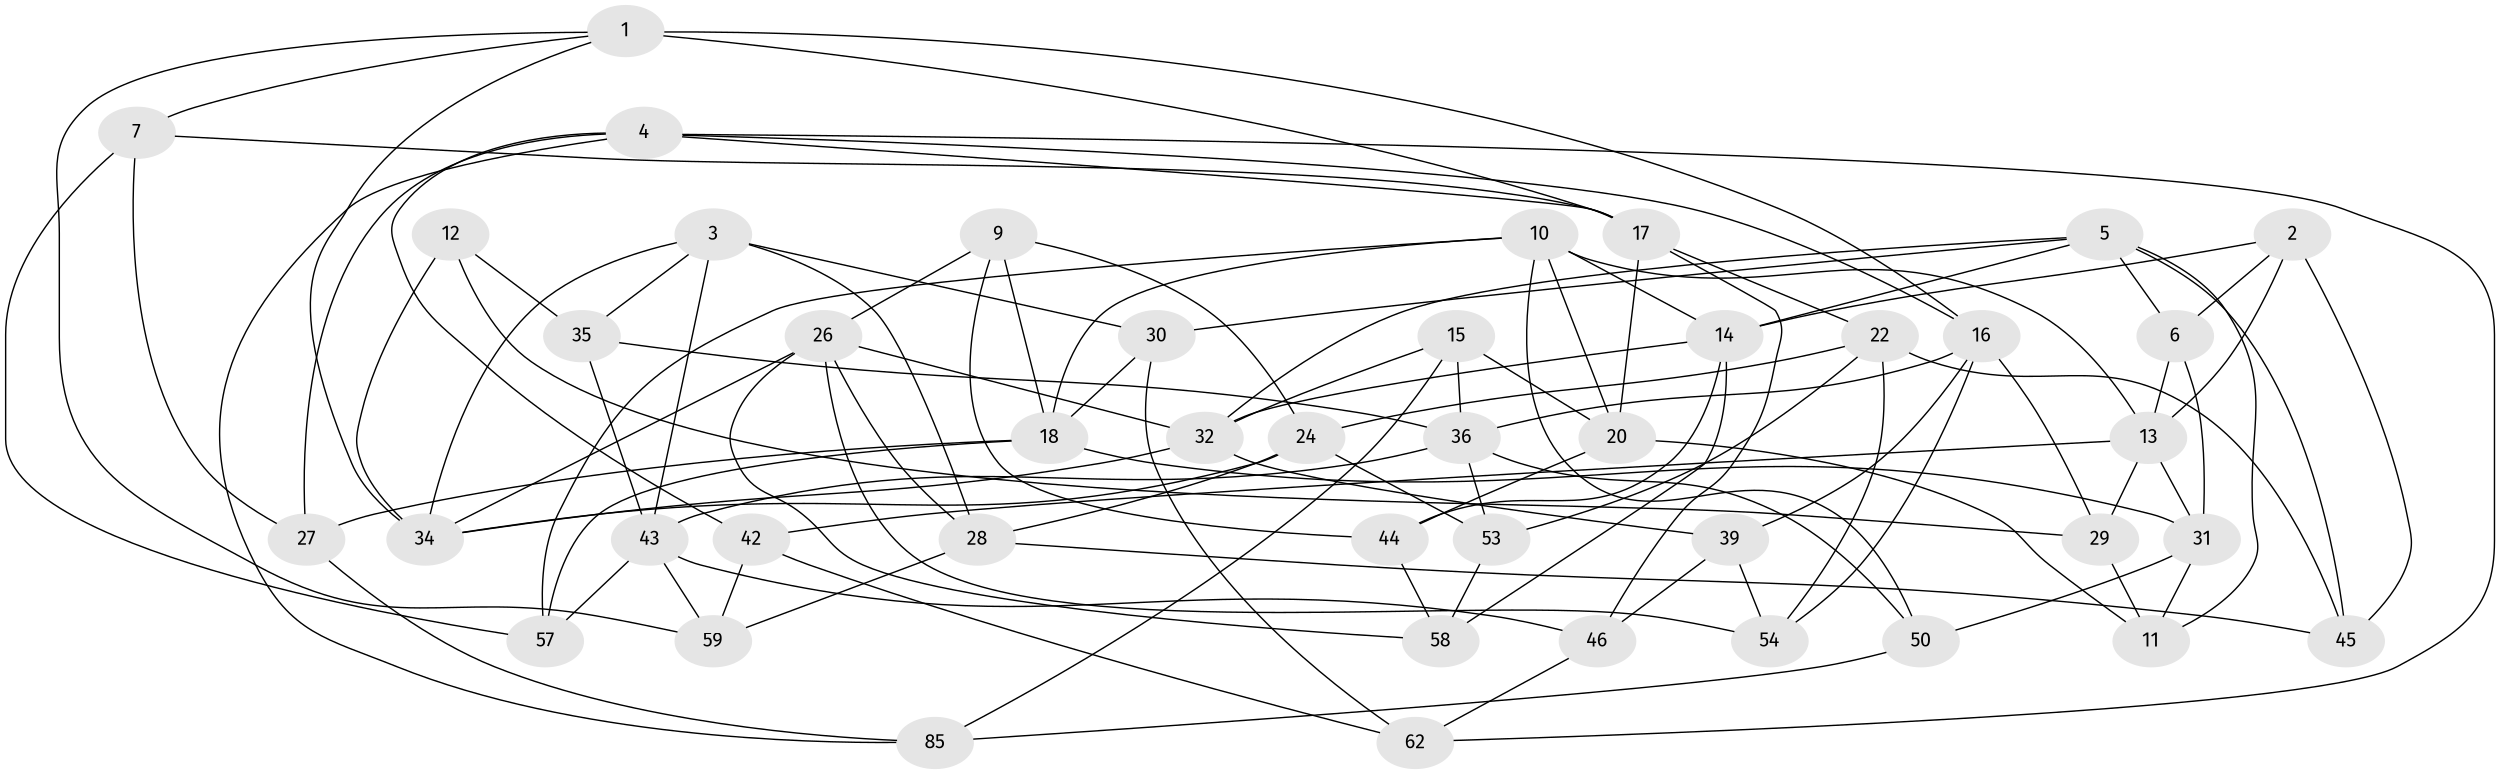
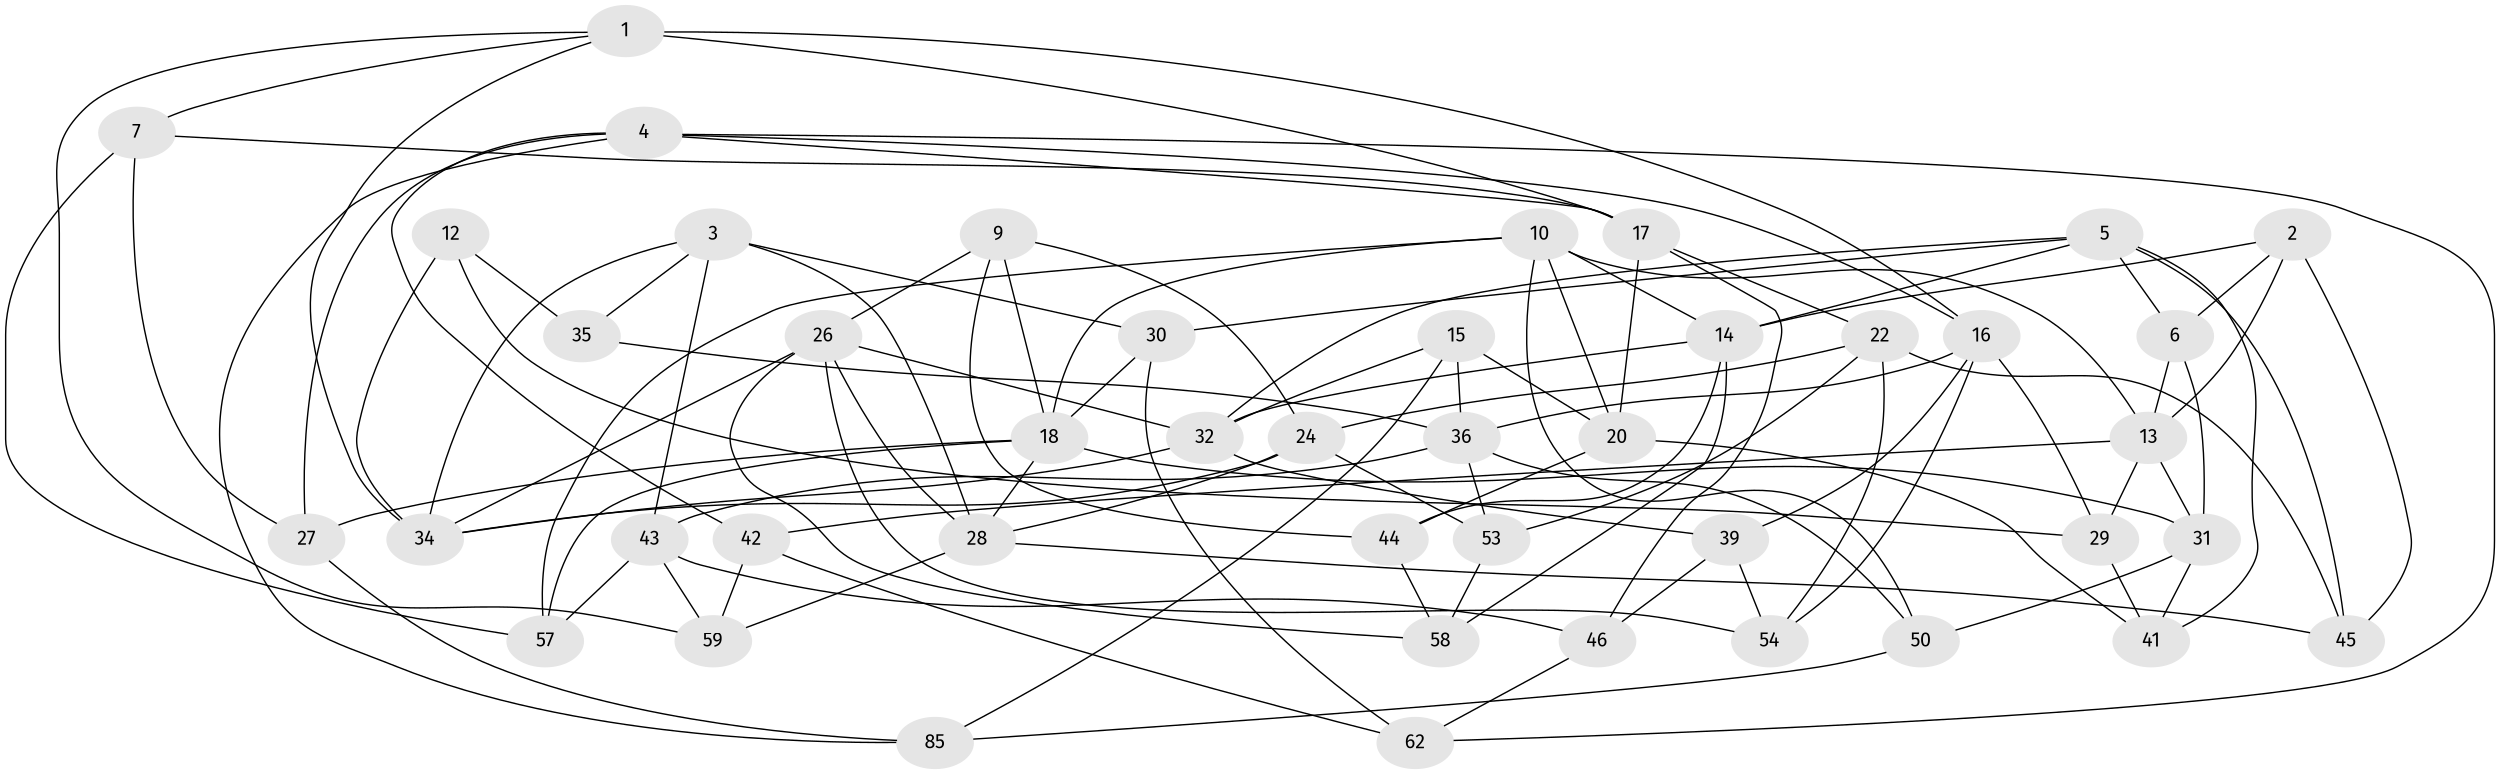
edge "35" -- "43": removed
edge "18" -- "28": added
node "11": label "11" -> "41"
